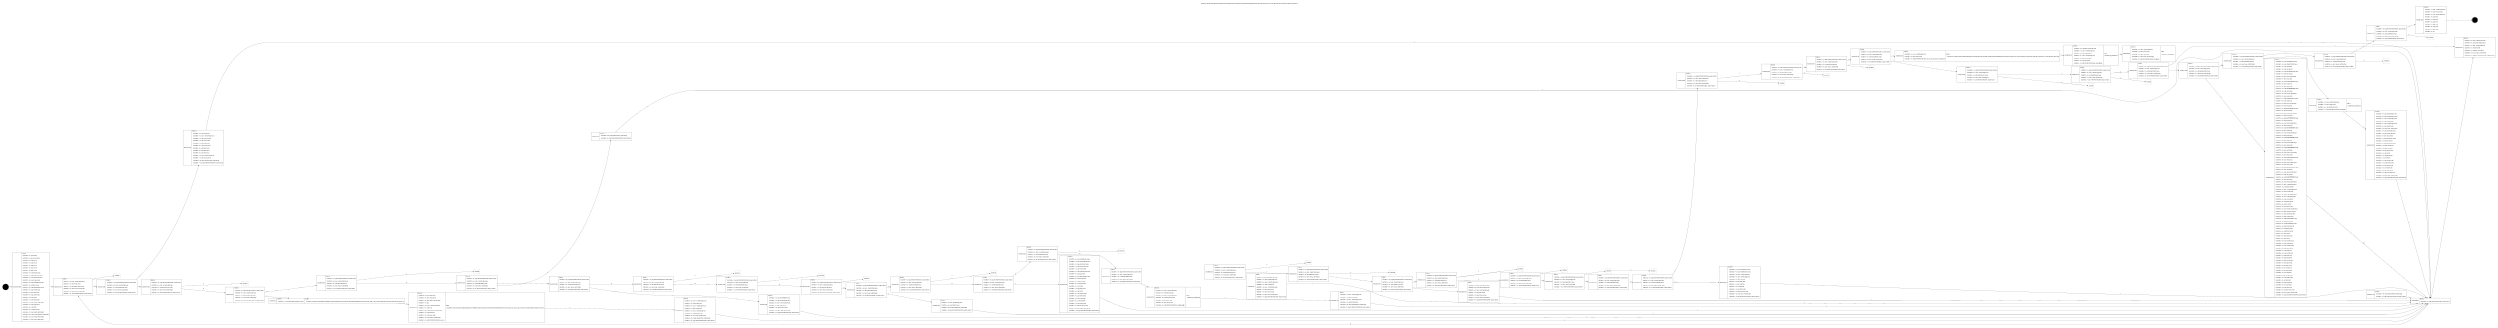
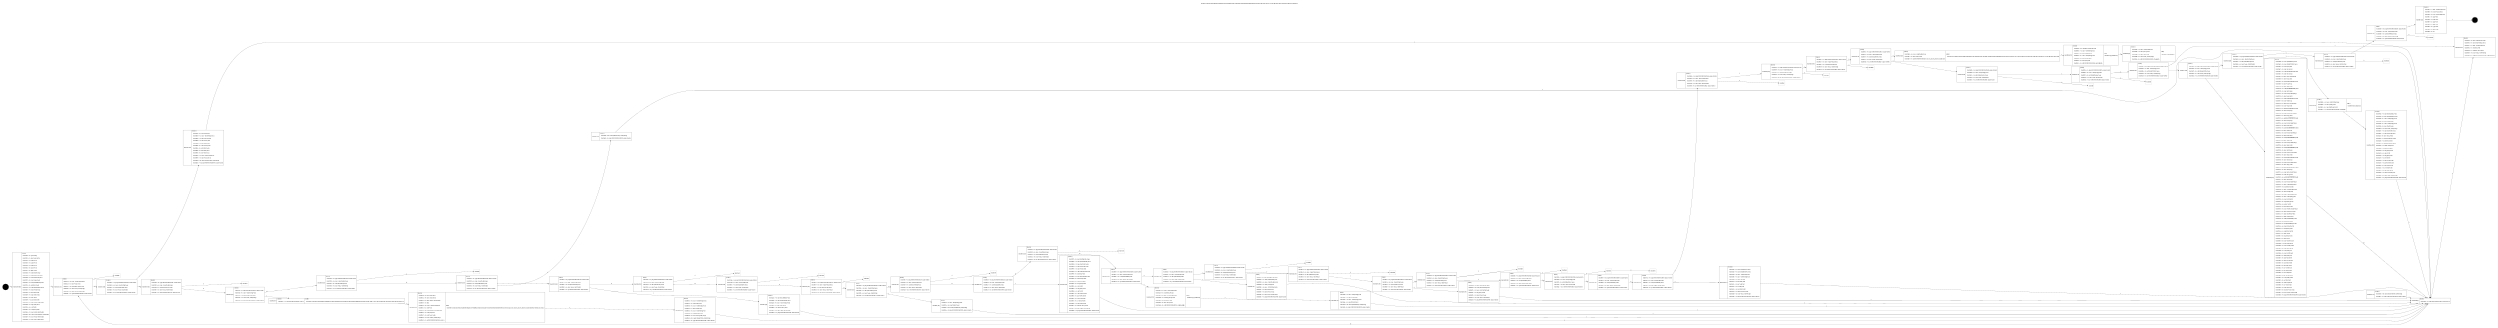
node "0x40146c [28]": added
